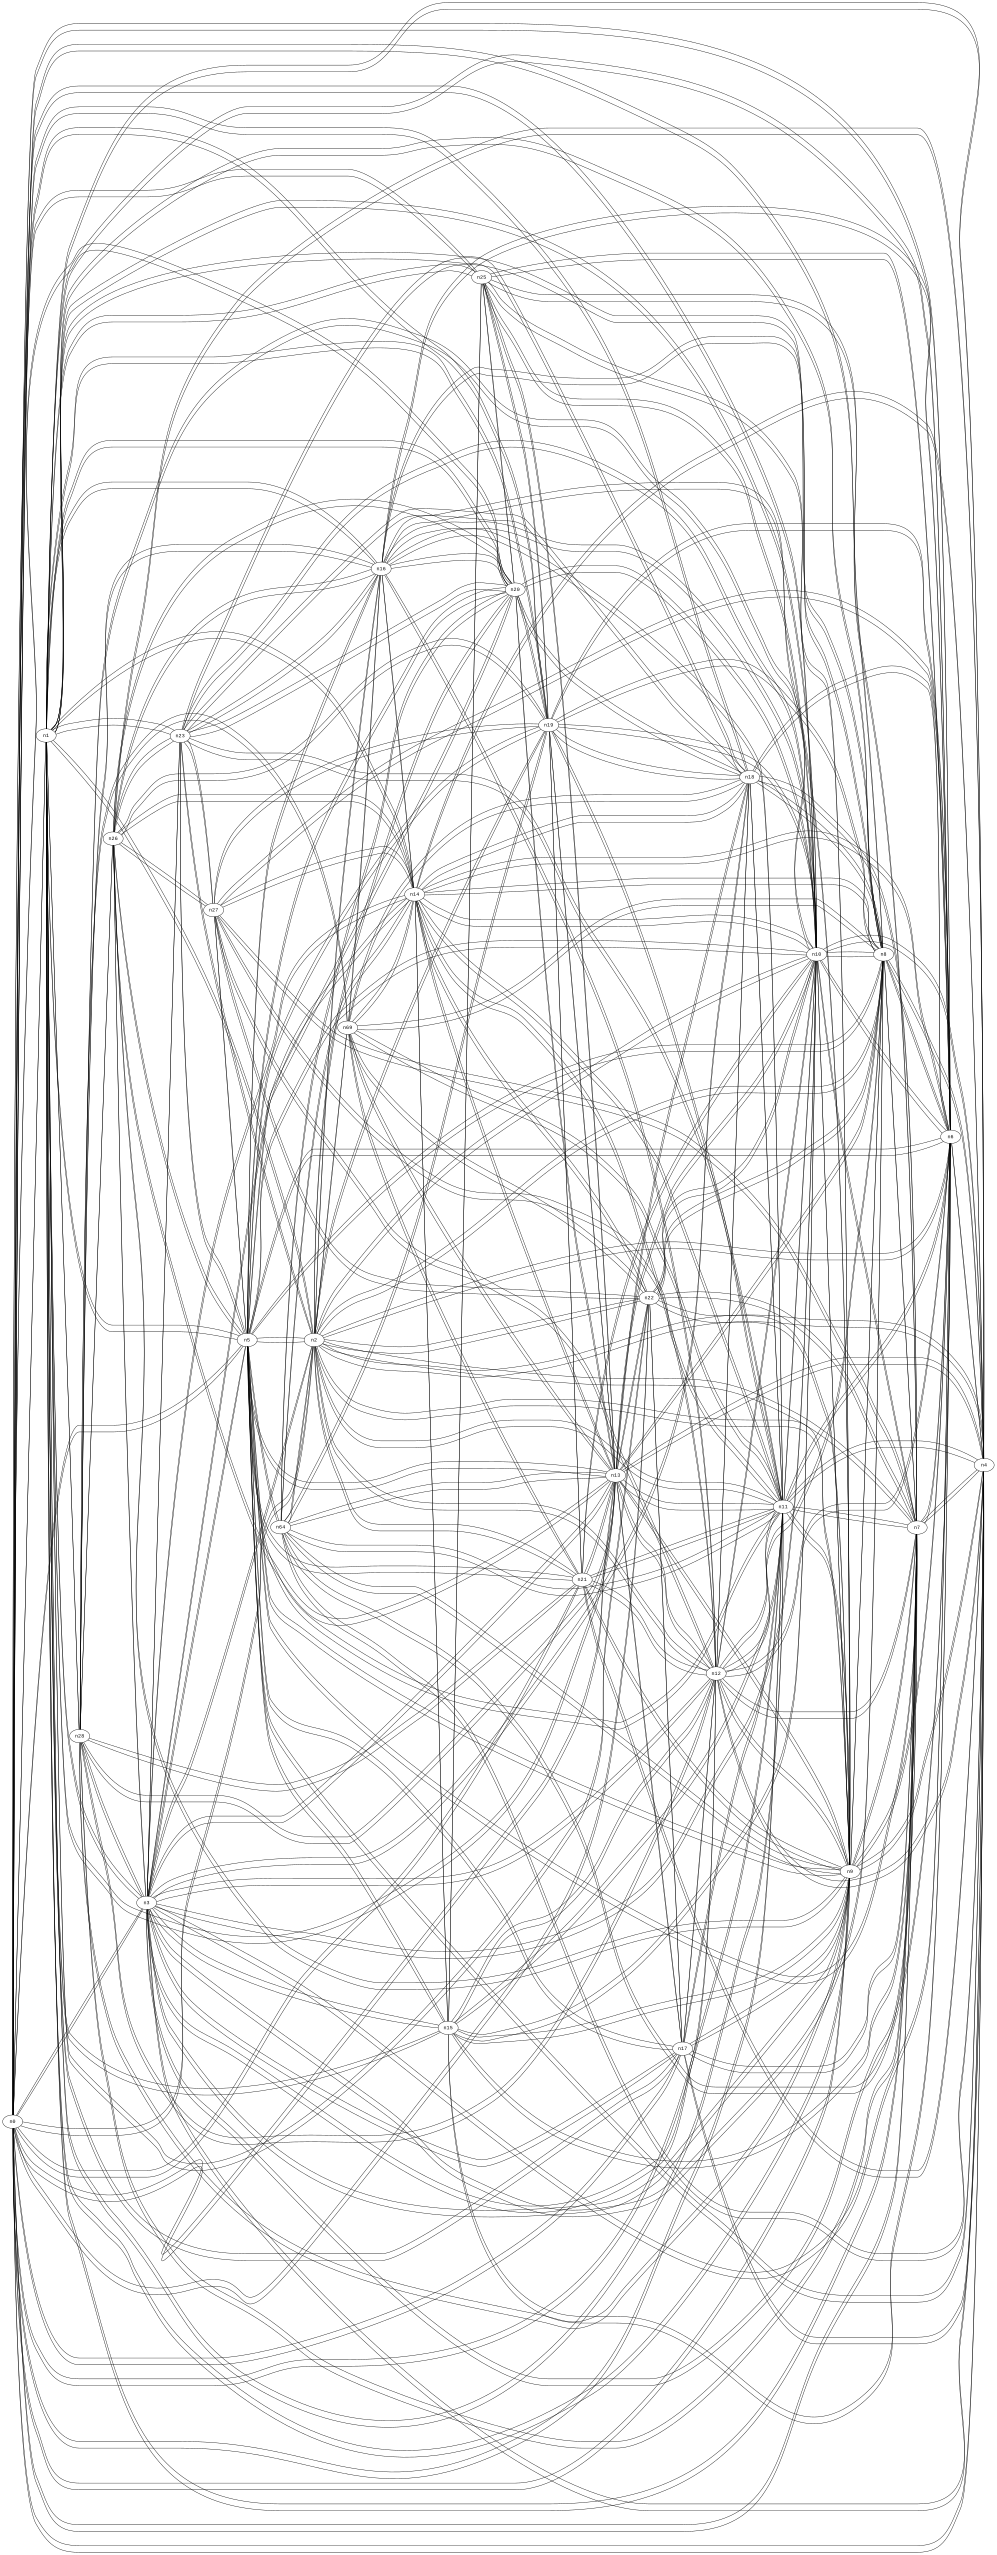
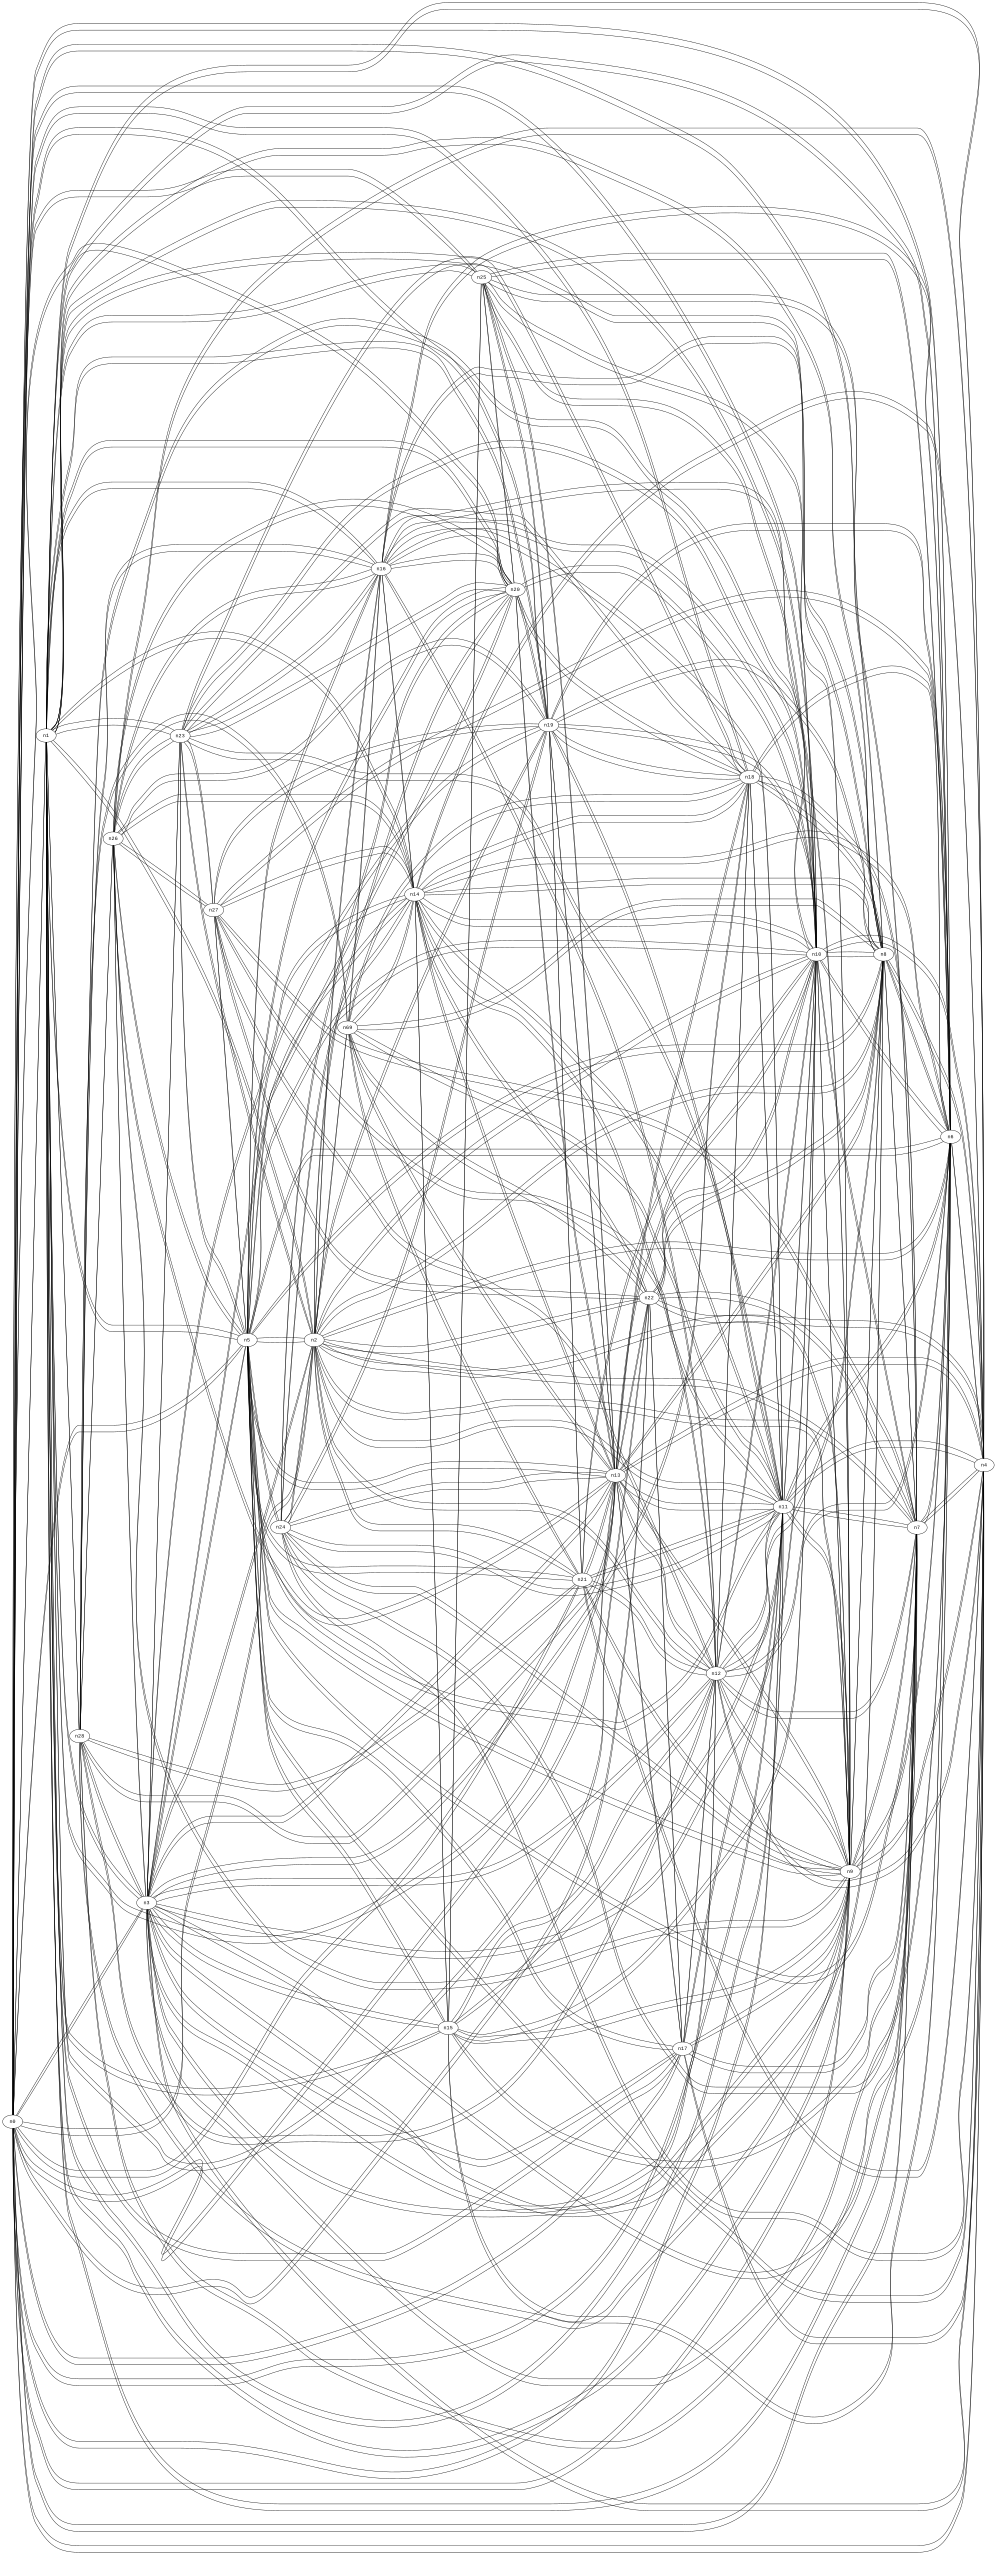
node "n64": label "n64" -> "n24"
